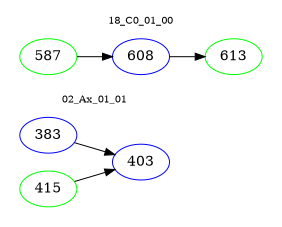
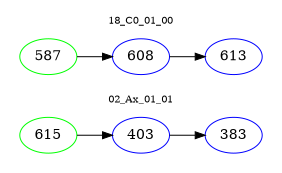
node "613": color green -> blue
edge "383" -> "403": reversed
node "415": label "415" -> "615"
